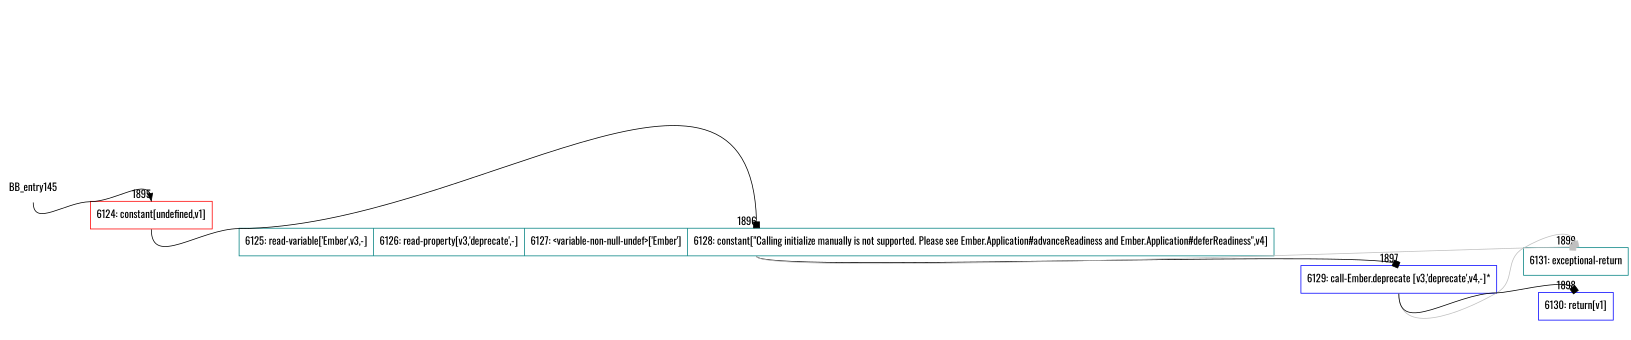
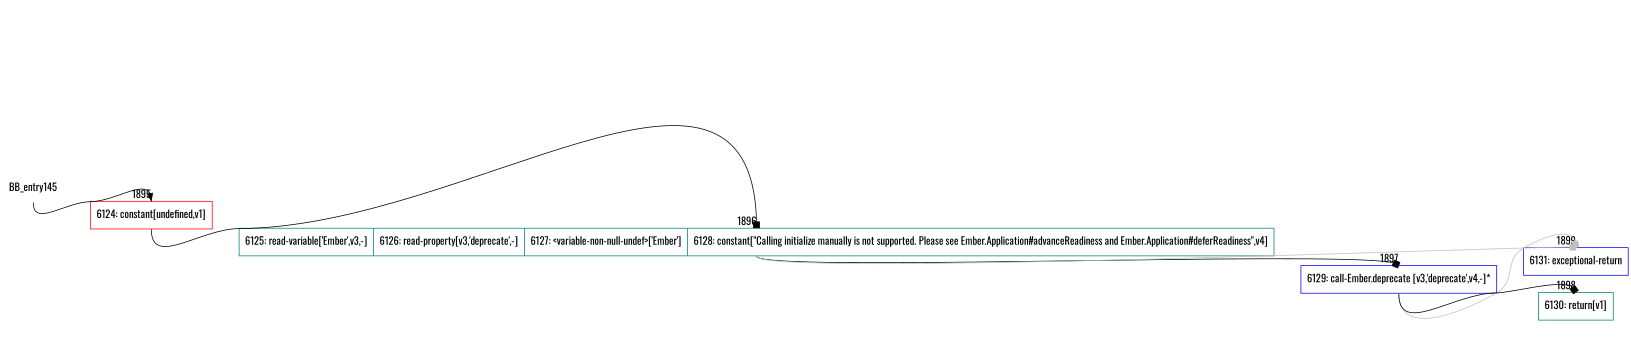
node "6131: exceptional-return": color teal -> blue
node "6130: return[v1]": color blue -> teal
